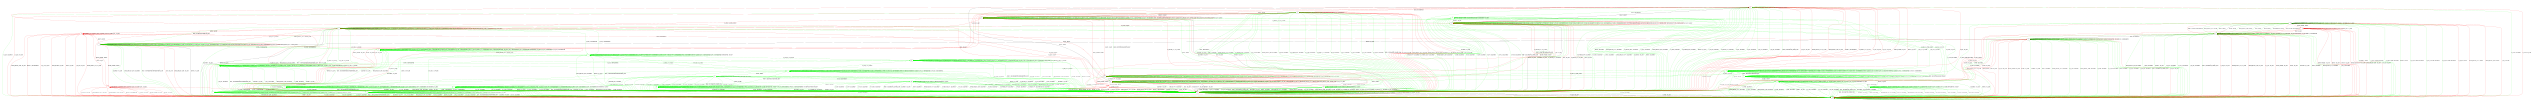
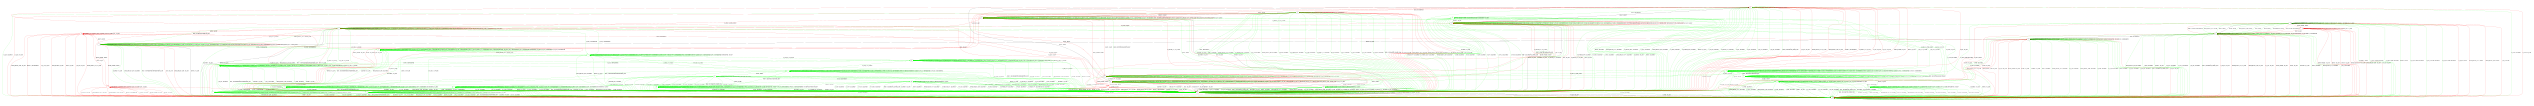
edge "gg" -> "a": removed, label "CH_OPEN / NO_CONN"
